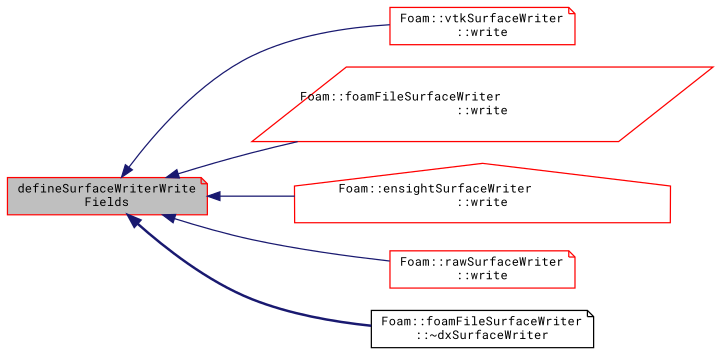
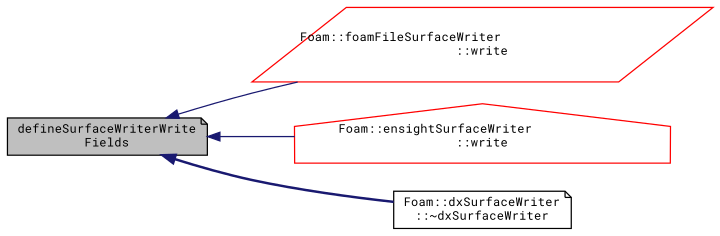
node "Foam::vtkSurfaceWriter ::write": removed
node "defineSurfaceWriterWrite Fields": color red -> black
node "Foam::rawSurfaceWriter ::write": removed
node "Foam::foamFileSurfaceWriter ::~dxSurfaceWriter": label "Foam::foamFileSurfaceWriter ::~dxSurfaceWriter" -> "Foam::dxSurfaceWriter ::~dxSurfaceWriter"
